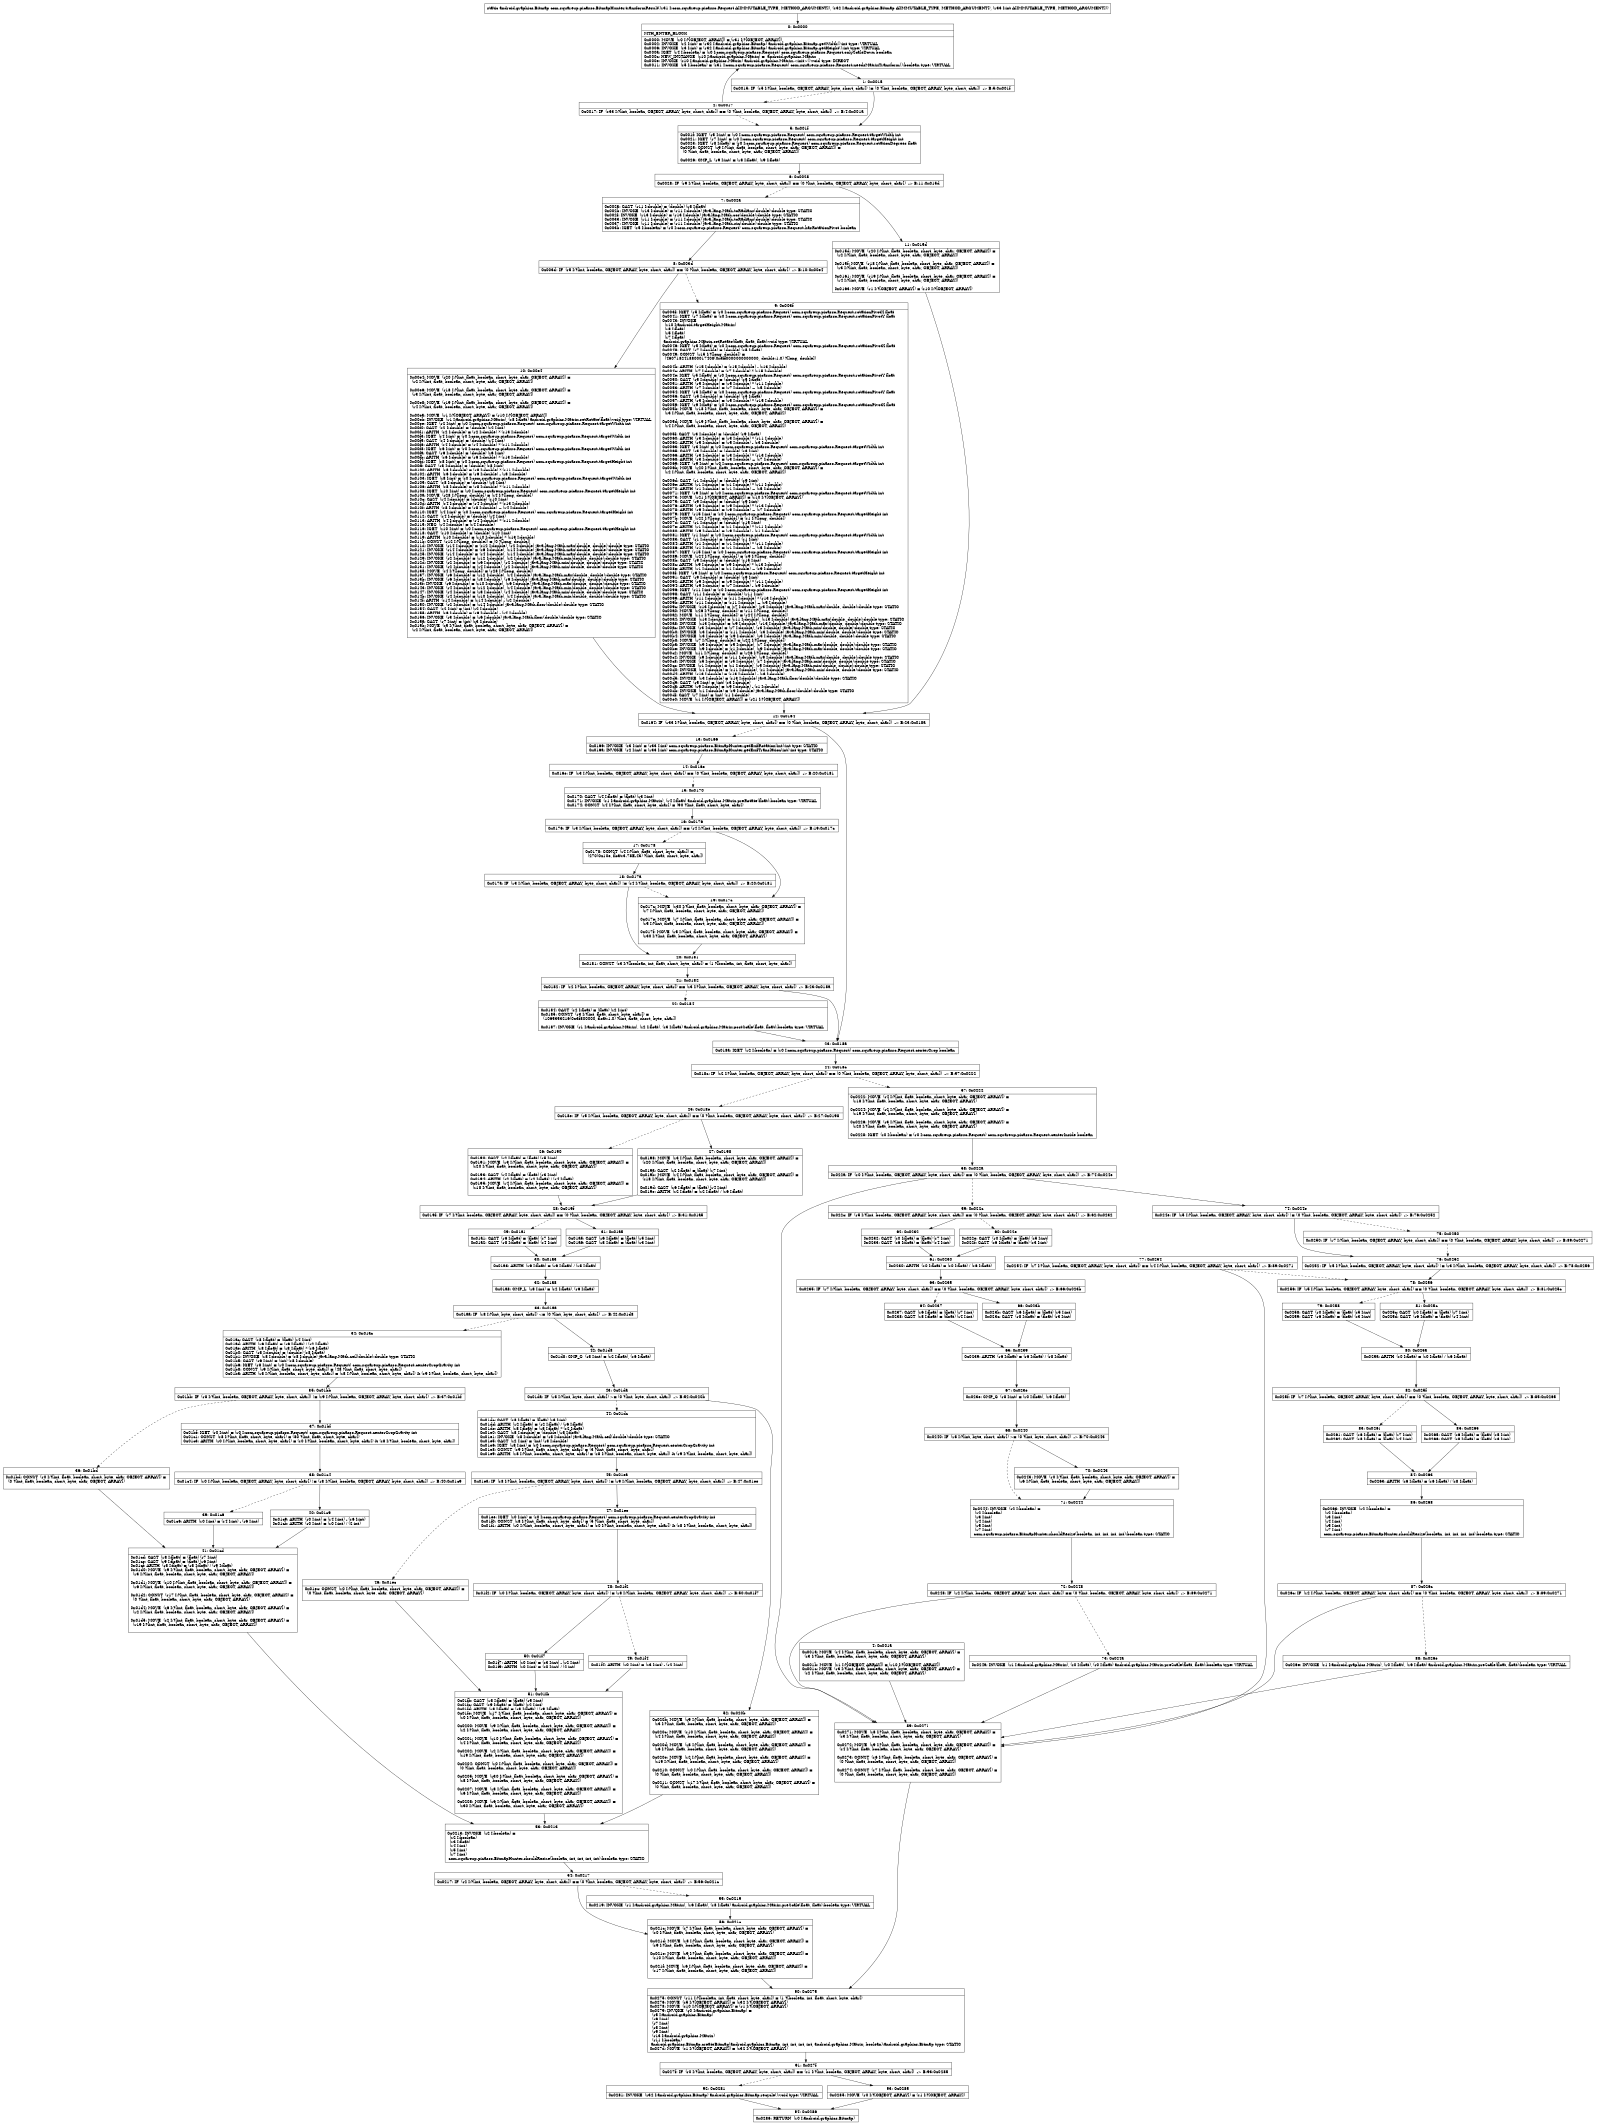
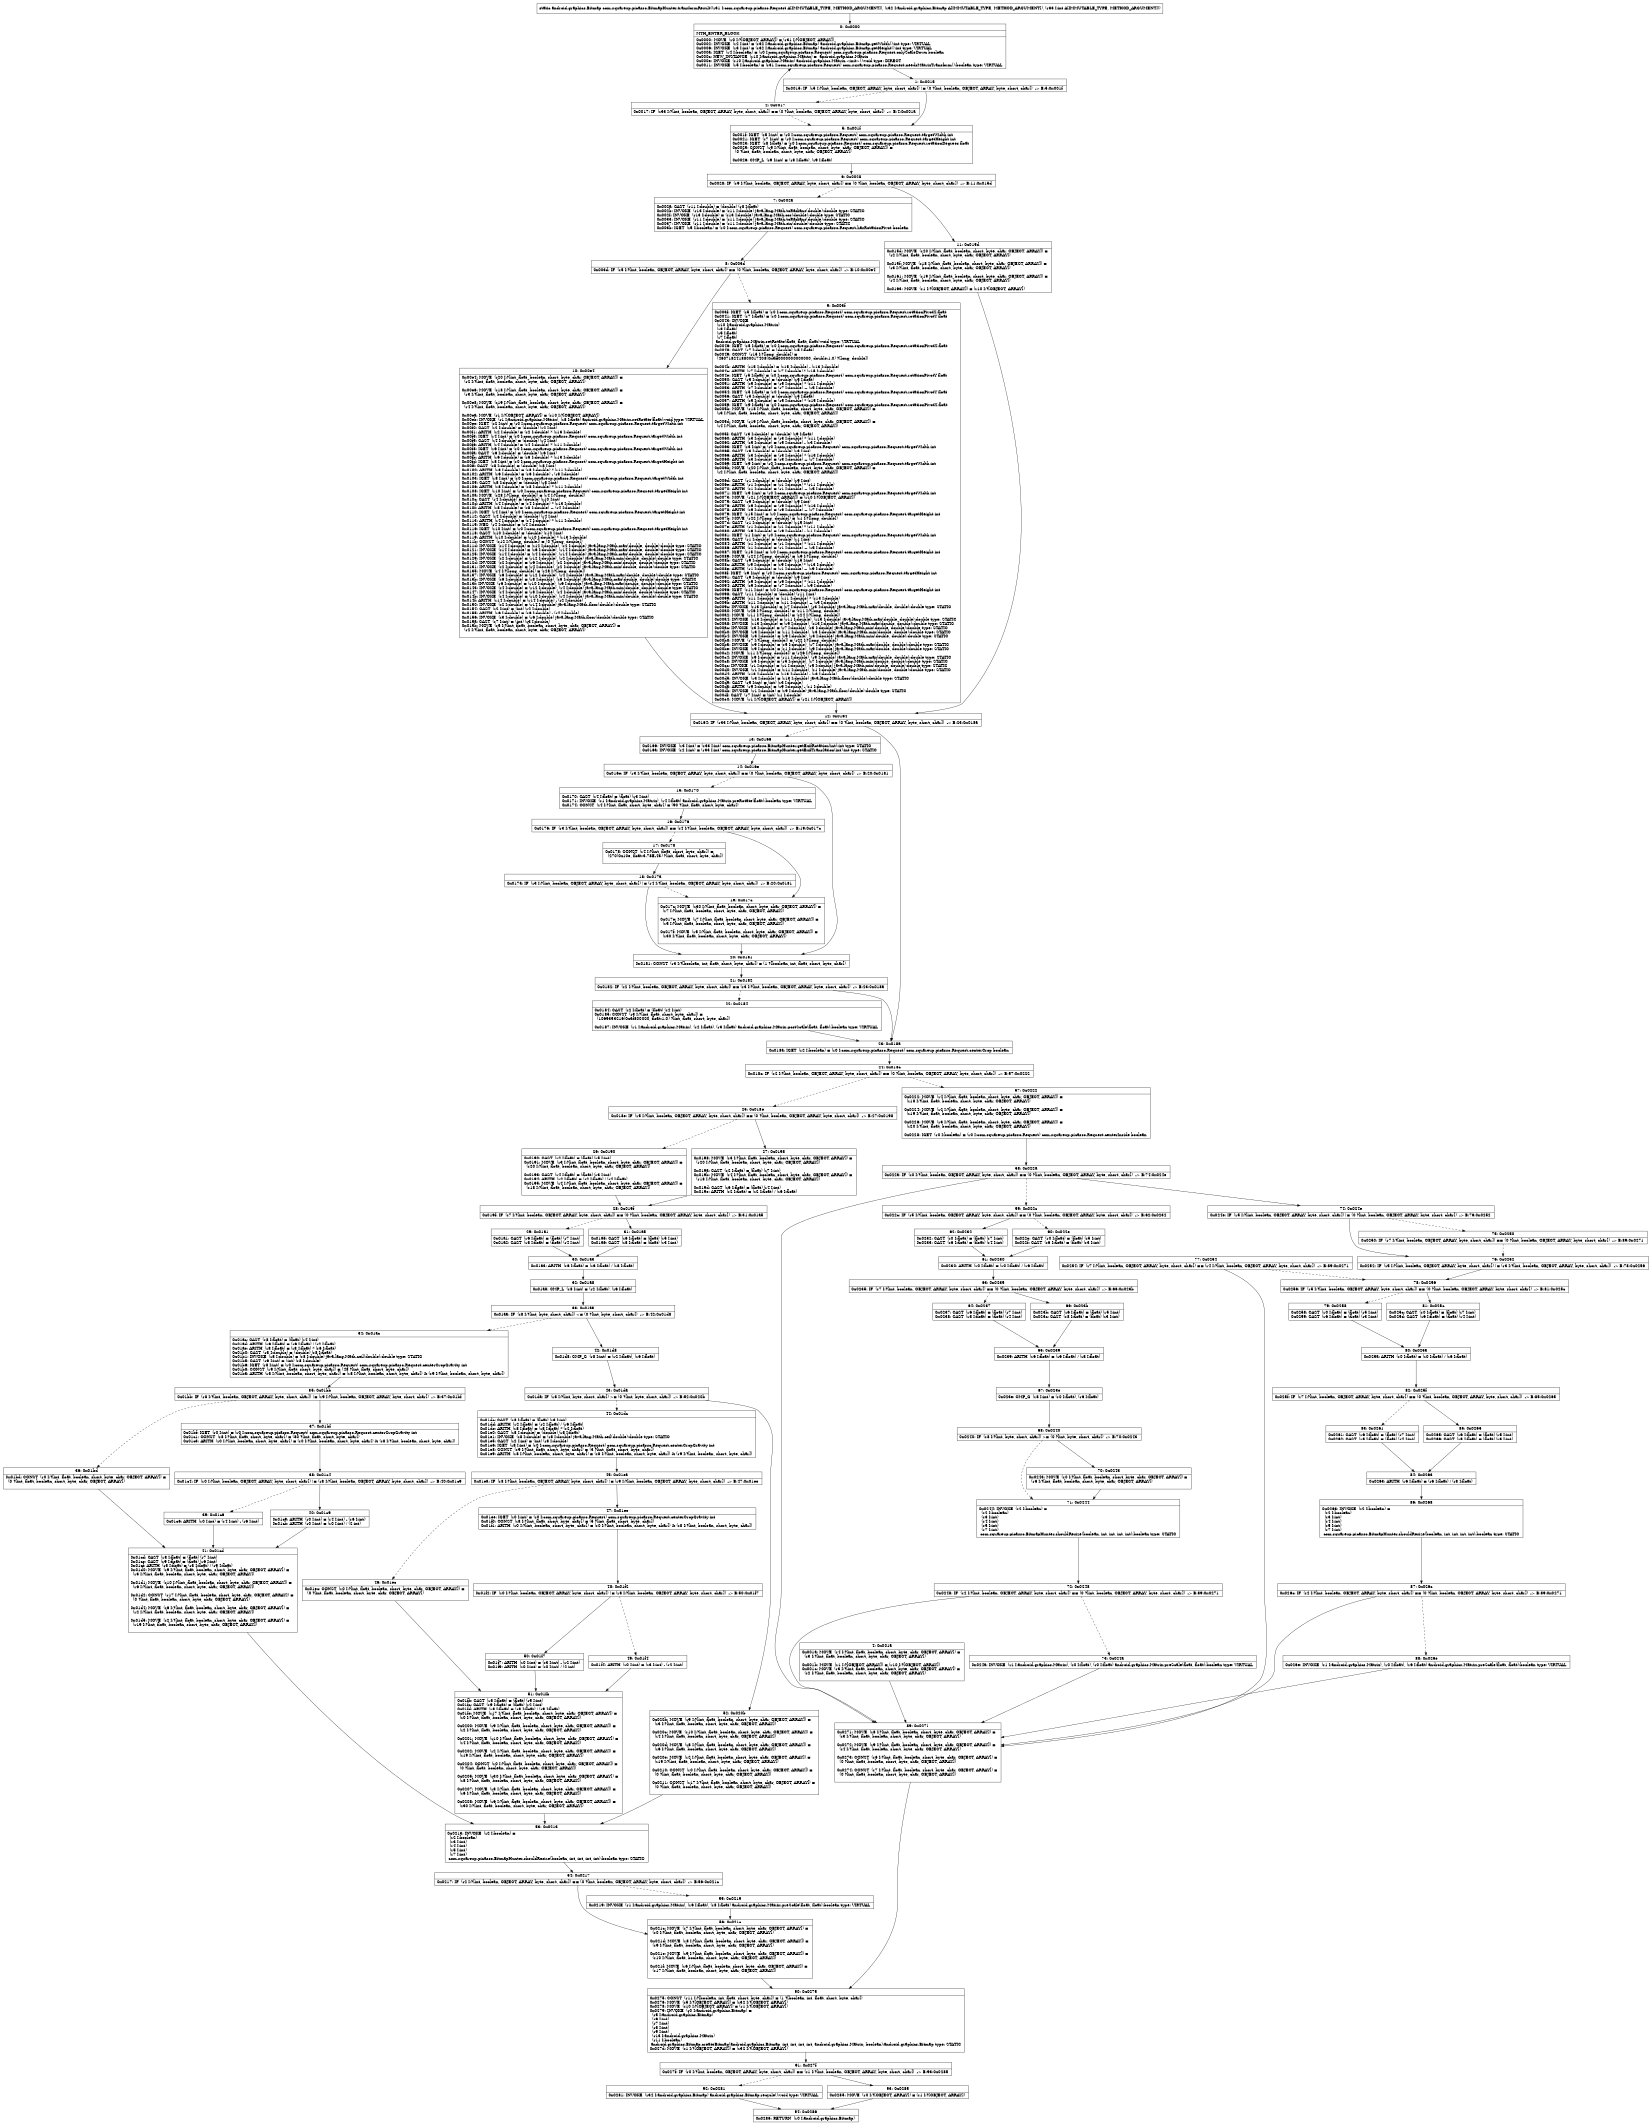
node "9: 0x003f": text "(r10 I:android.targetHeight.Matrix)" -> "(r10 I:android.graphics.Matrix)"
edge "14: 0x016e" -> "20: 0x0181": added
node "53: 0x0213": text "(r3 I:float)" -> "(r3 I:int)"
